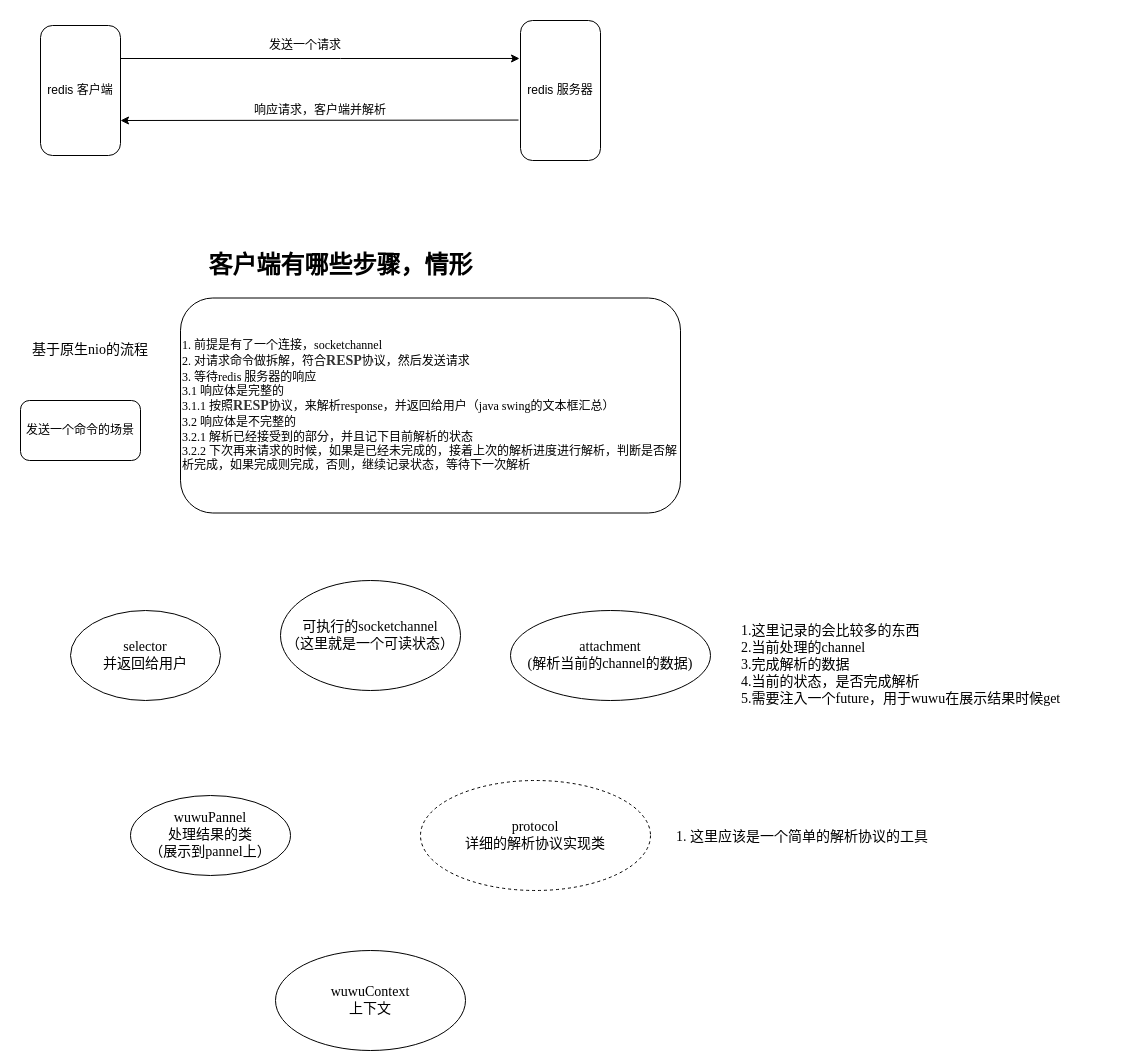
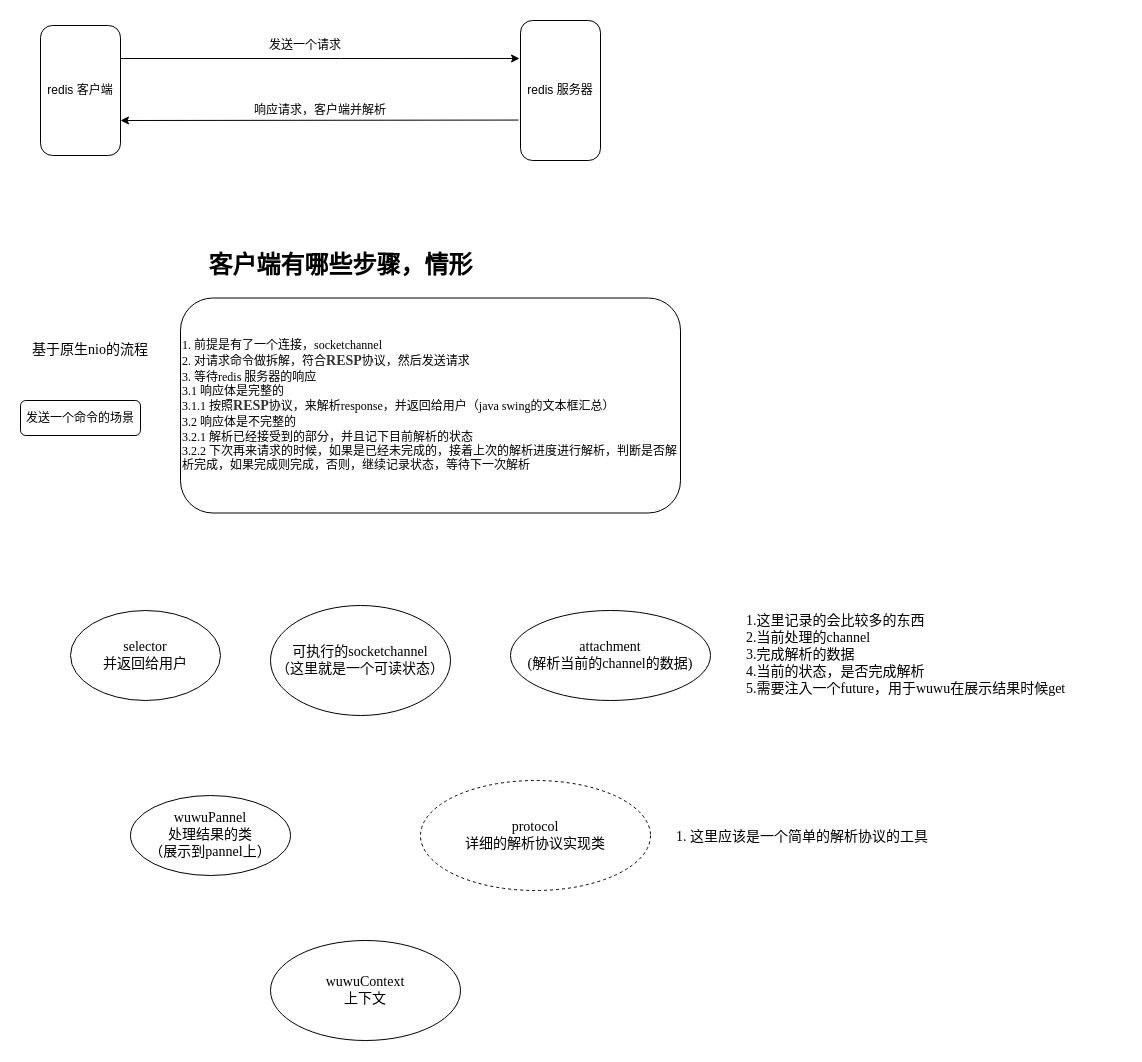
node "发送一个命令的场景": size 120x60 -> 120x35
node "可执行的socketchannel （这里就是一个可读状态）": moved (371, 636) -> (361, 661)
node "1.这里记录的会比较多的东西 2.当前处理的channel 3.完成解析的数据 4.当前的状态，是否完成解析 5.需要注入一个future，用于wuwu在展示结果时候get": moved (926, 663) -> (931, 653)
node "wuwuContext 上下文": moved (371, 1001) -> (366, 991)
